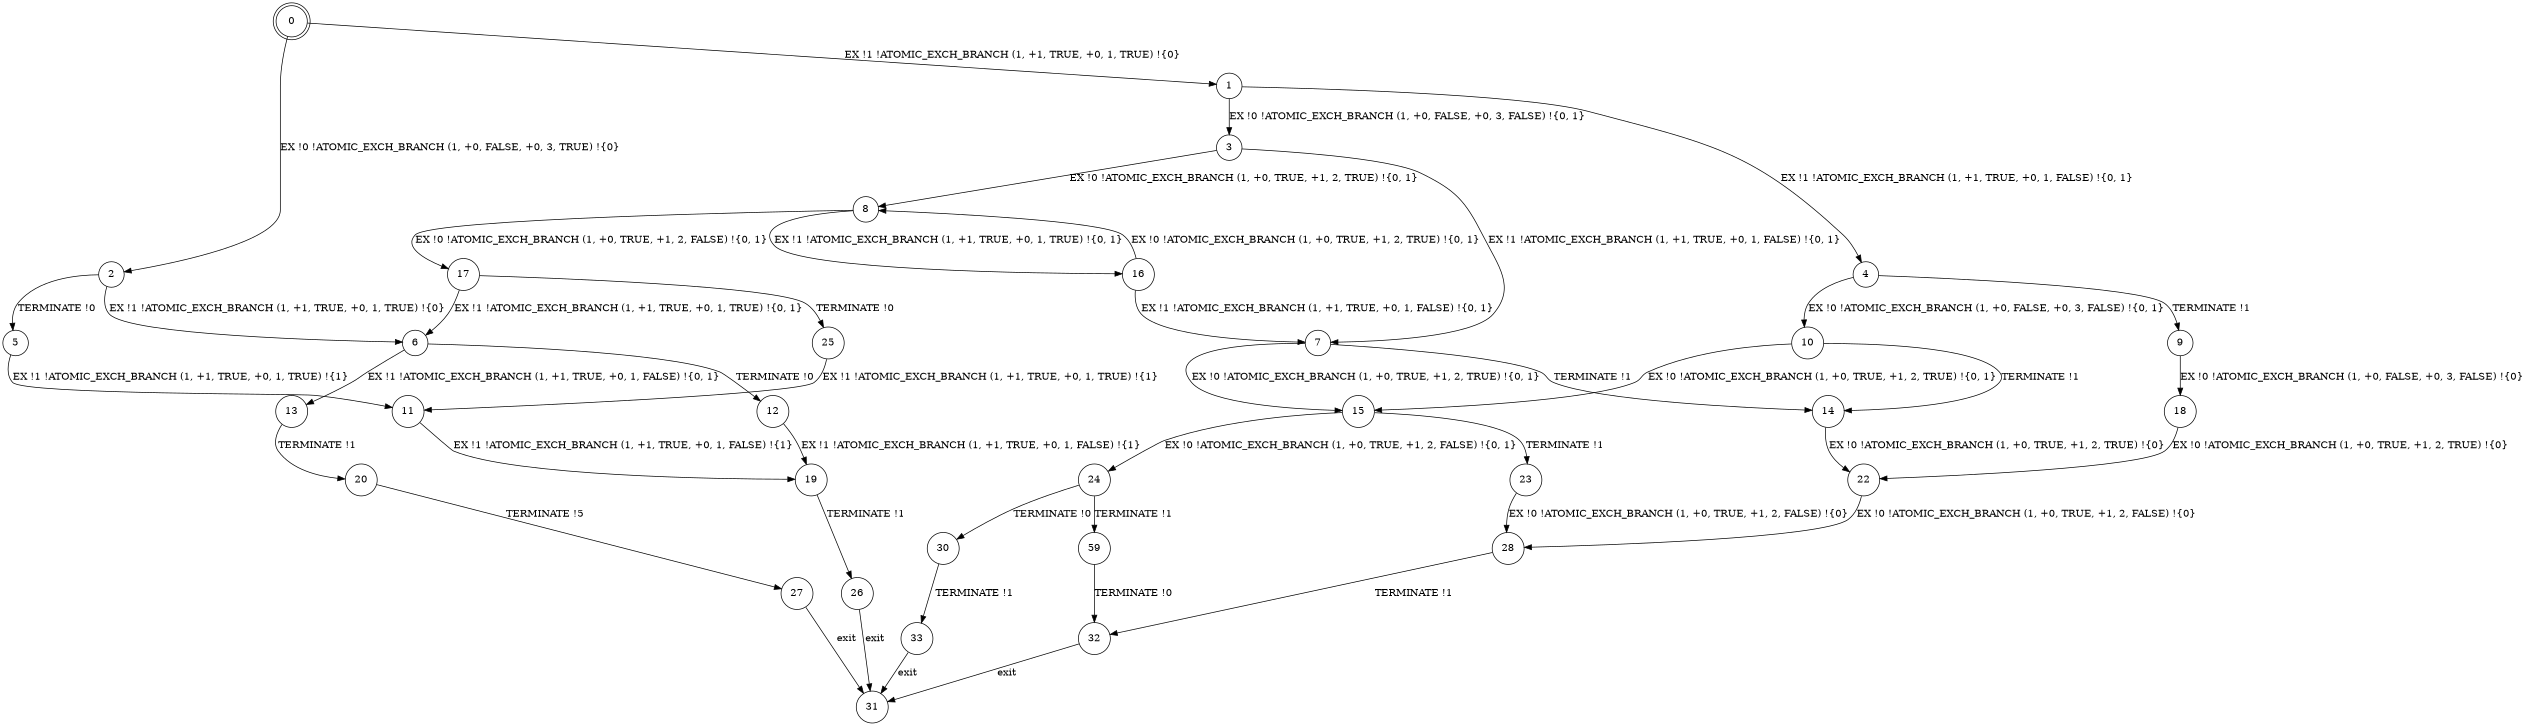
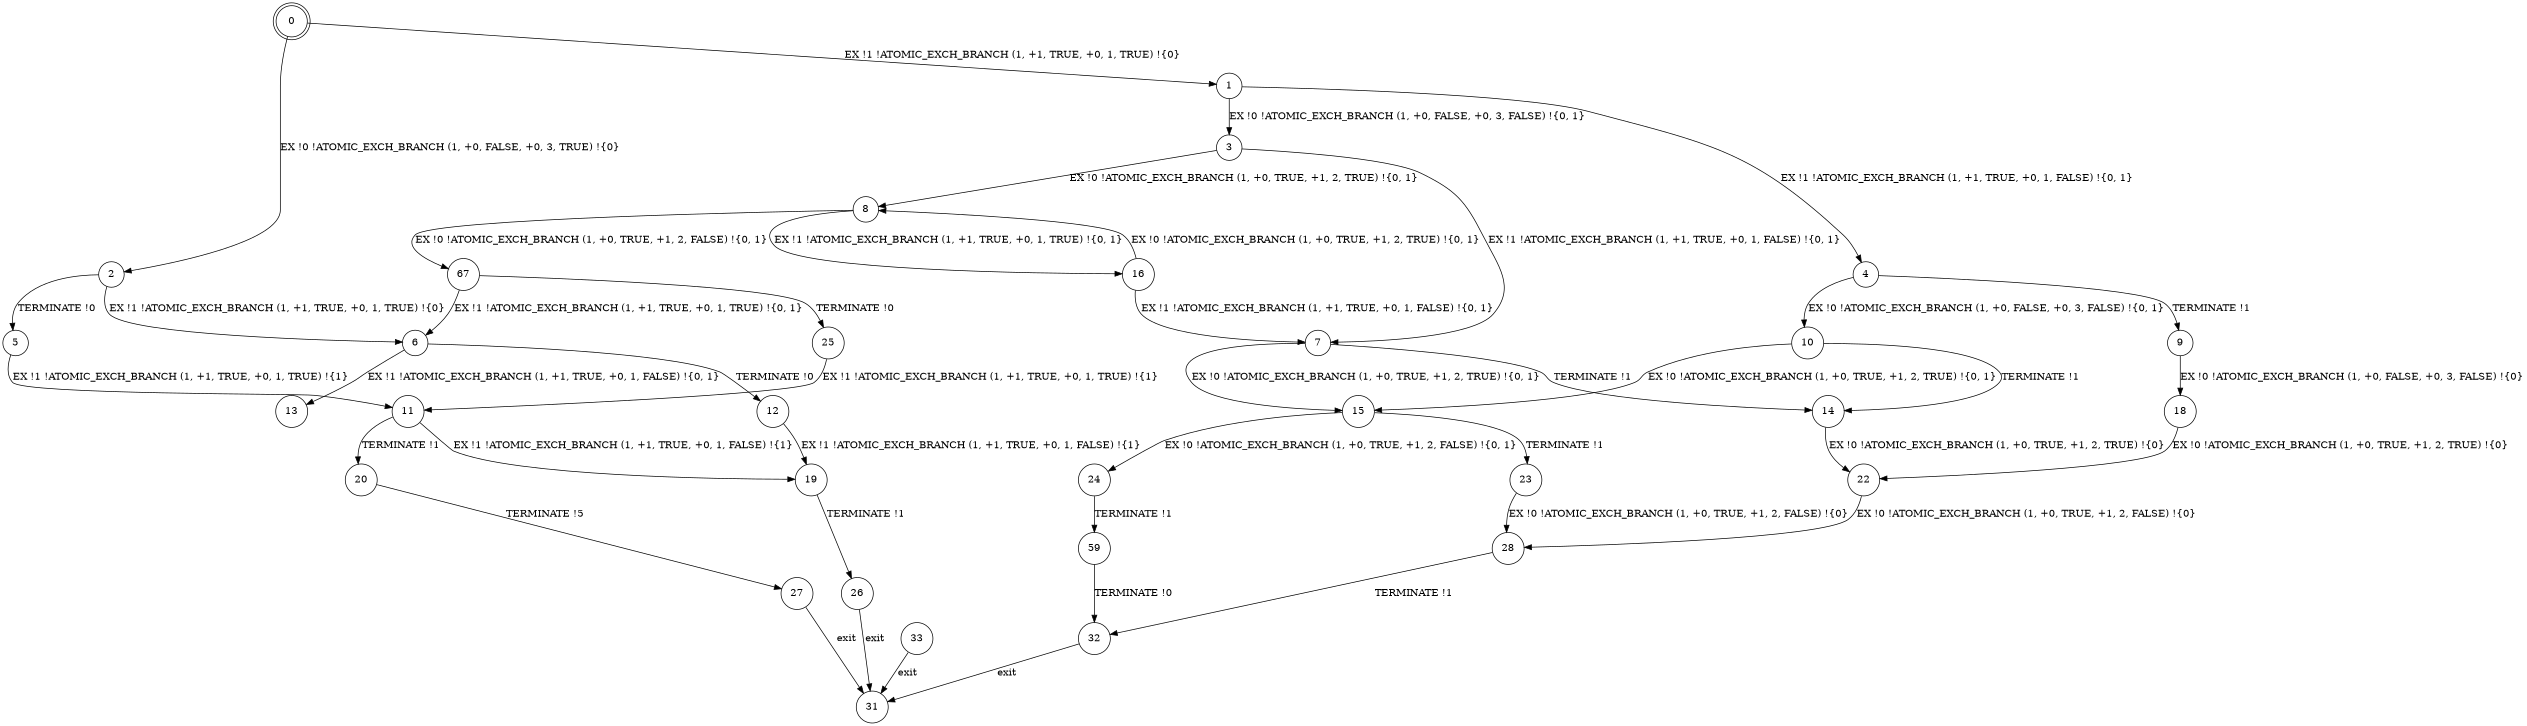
node "17": label "17" -> "67"
edge "13" -> "20": now "11" -> "20"
node "30": removed
